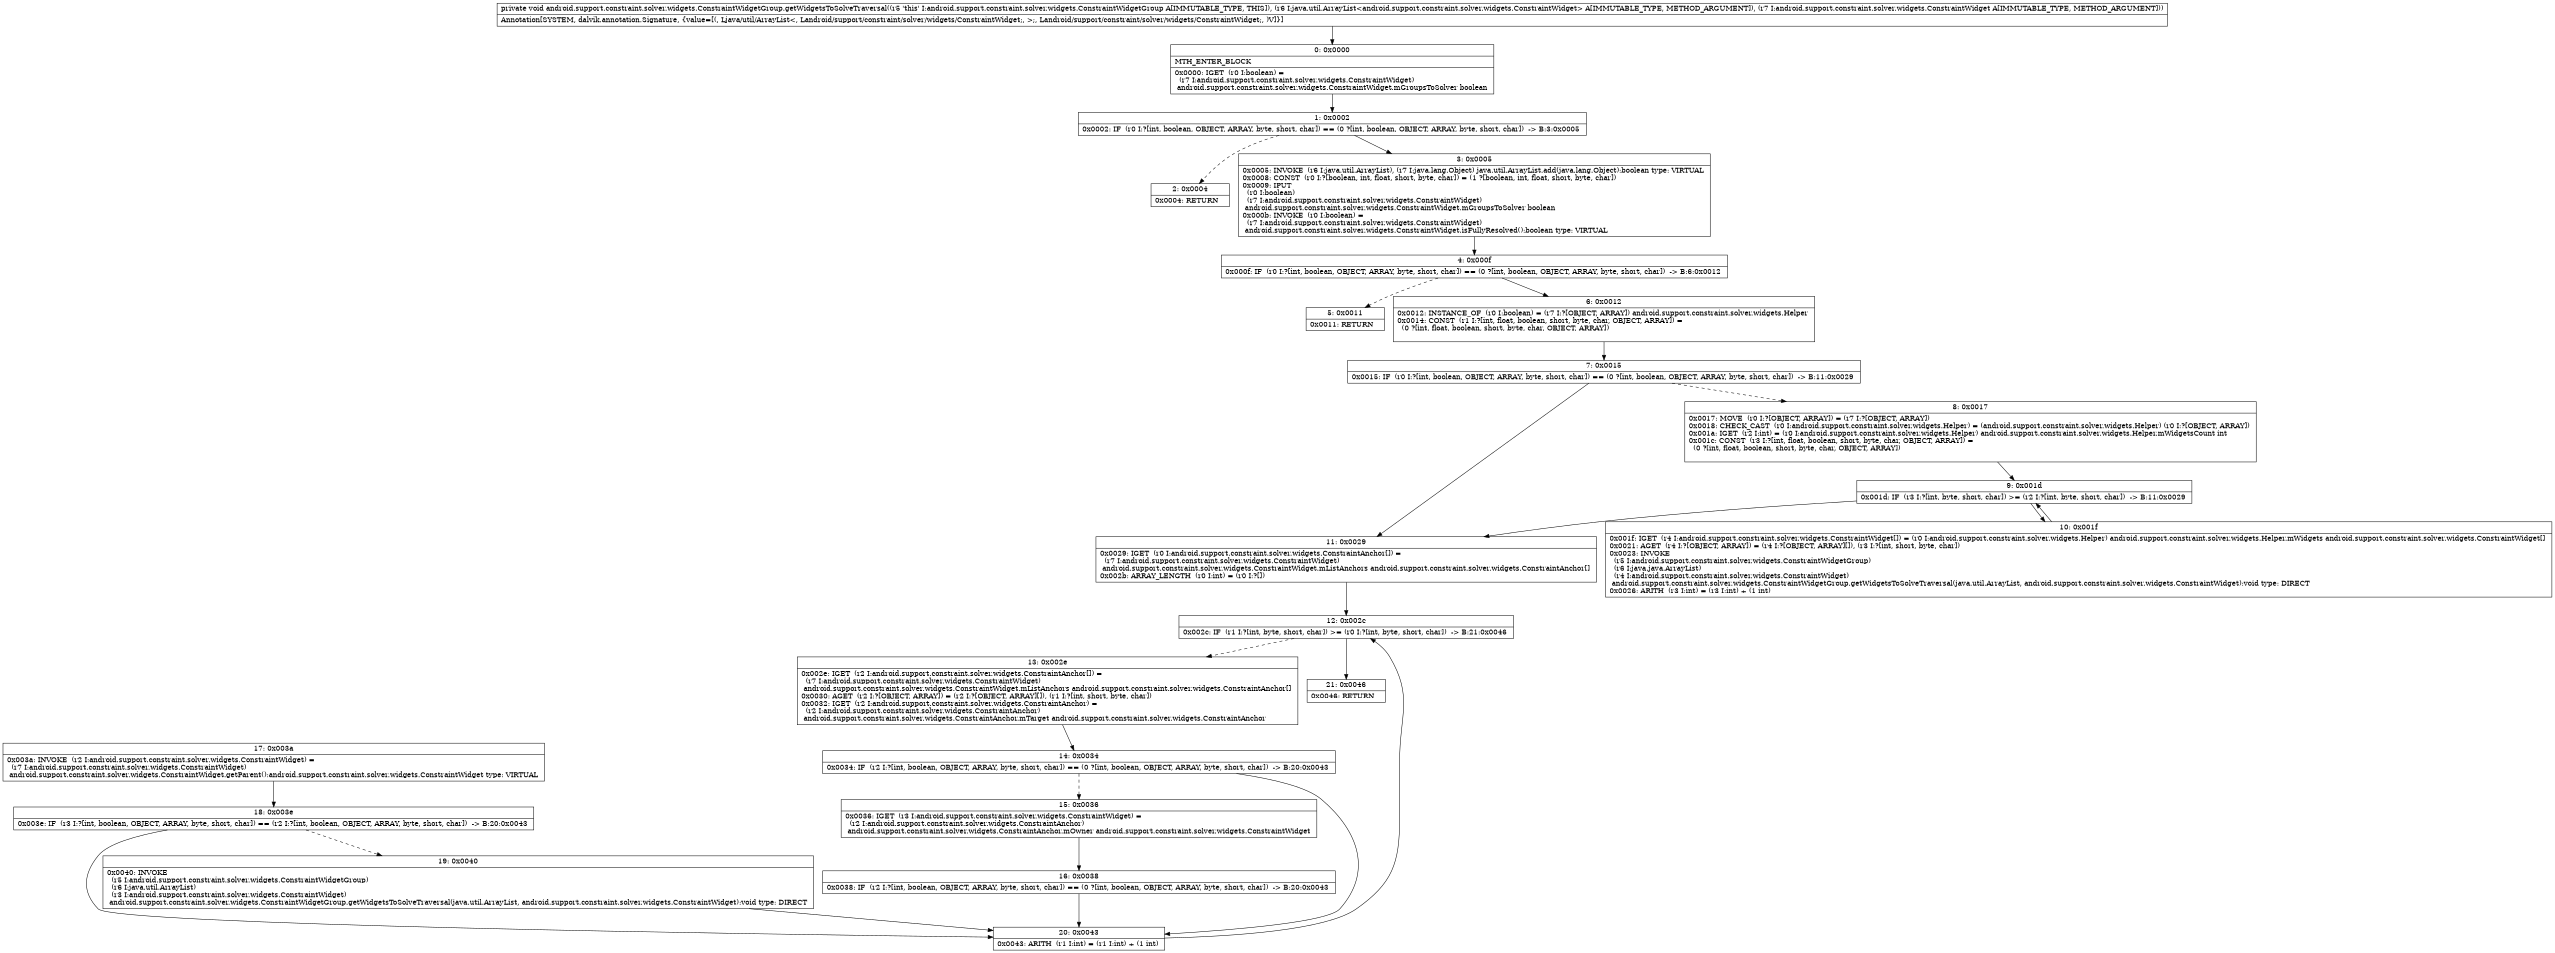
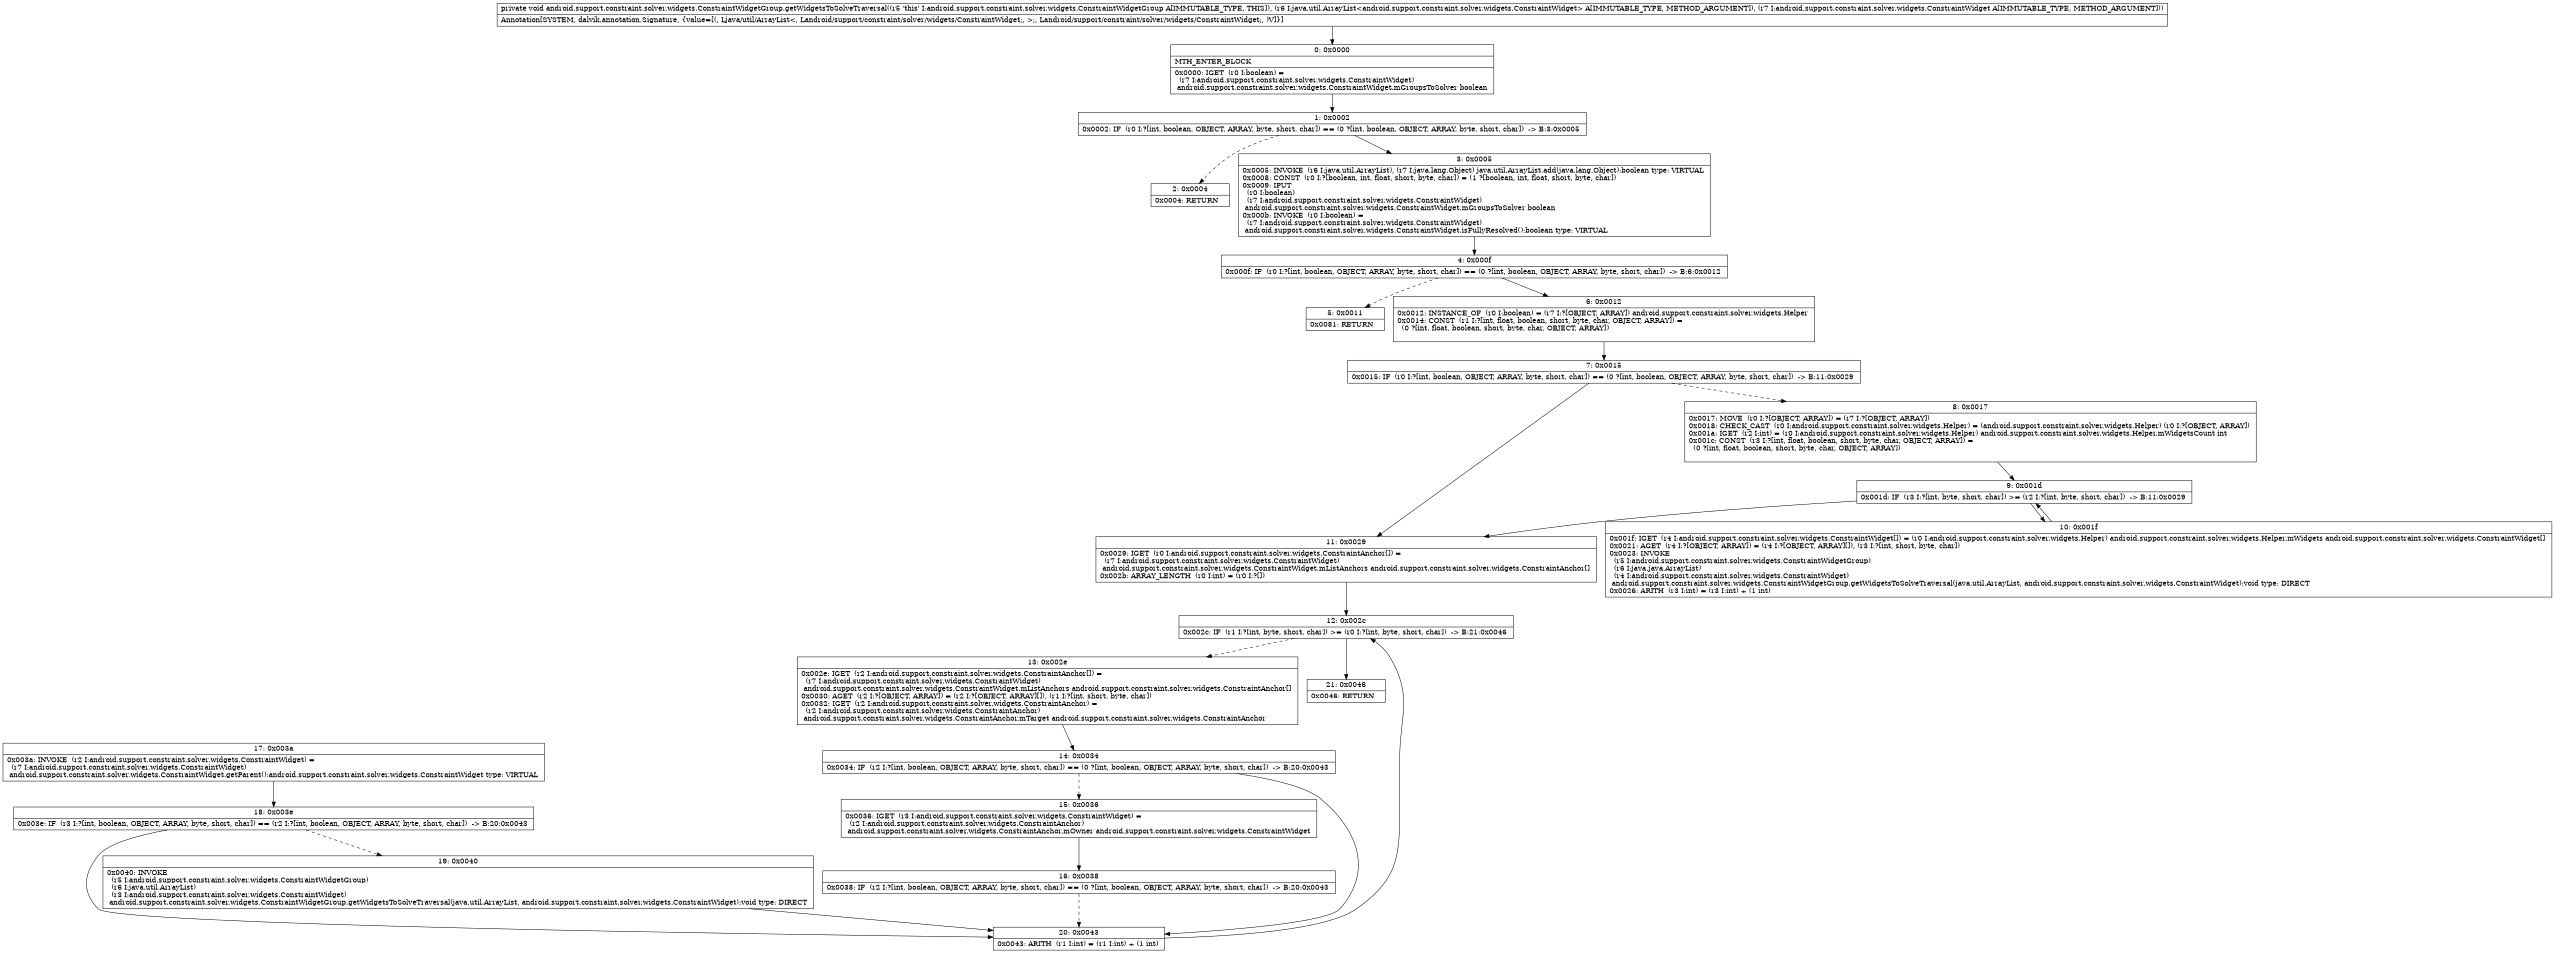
node "5: 0x0011": text "0x0011: RETURN" -> "0x0081: RETURN"
edge "16: 0x0038" -> "20: 0x0043": style solid -> dashed
